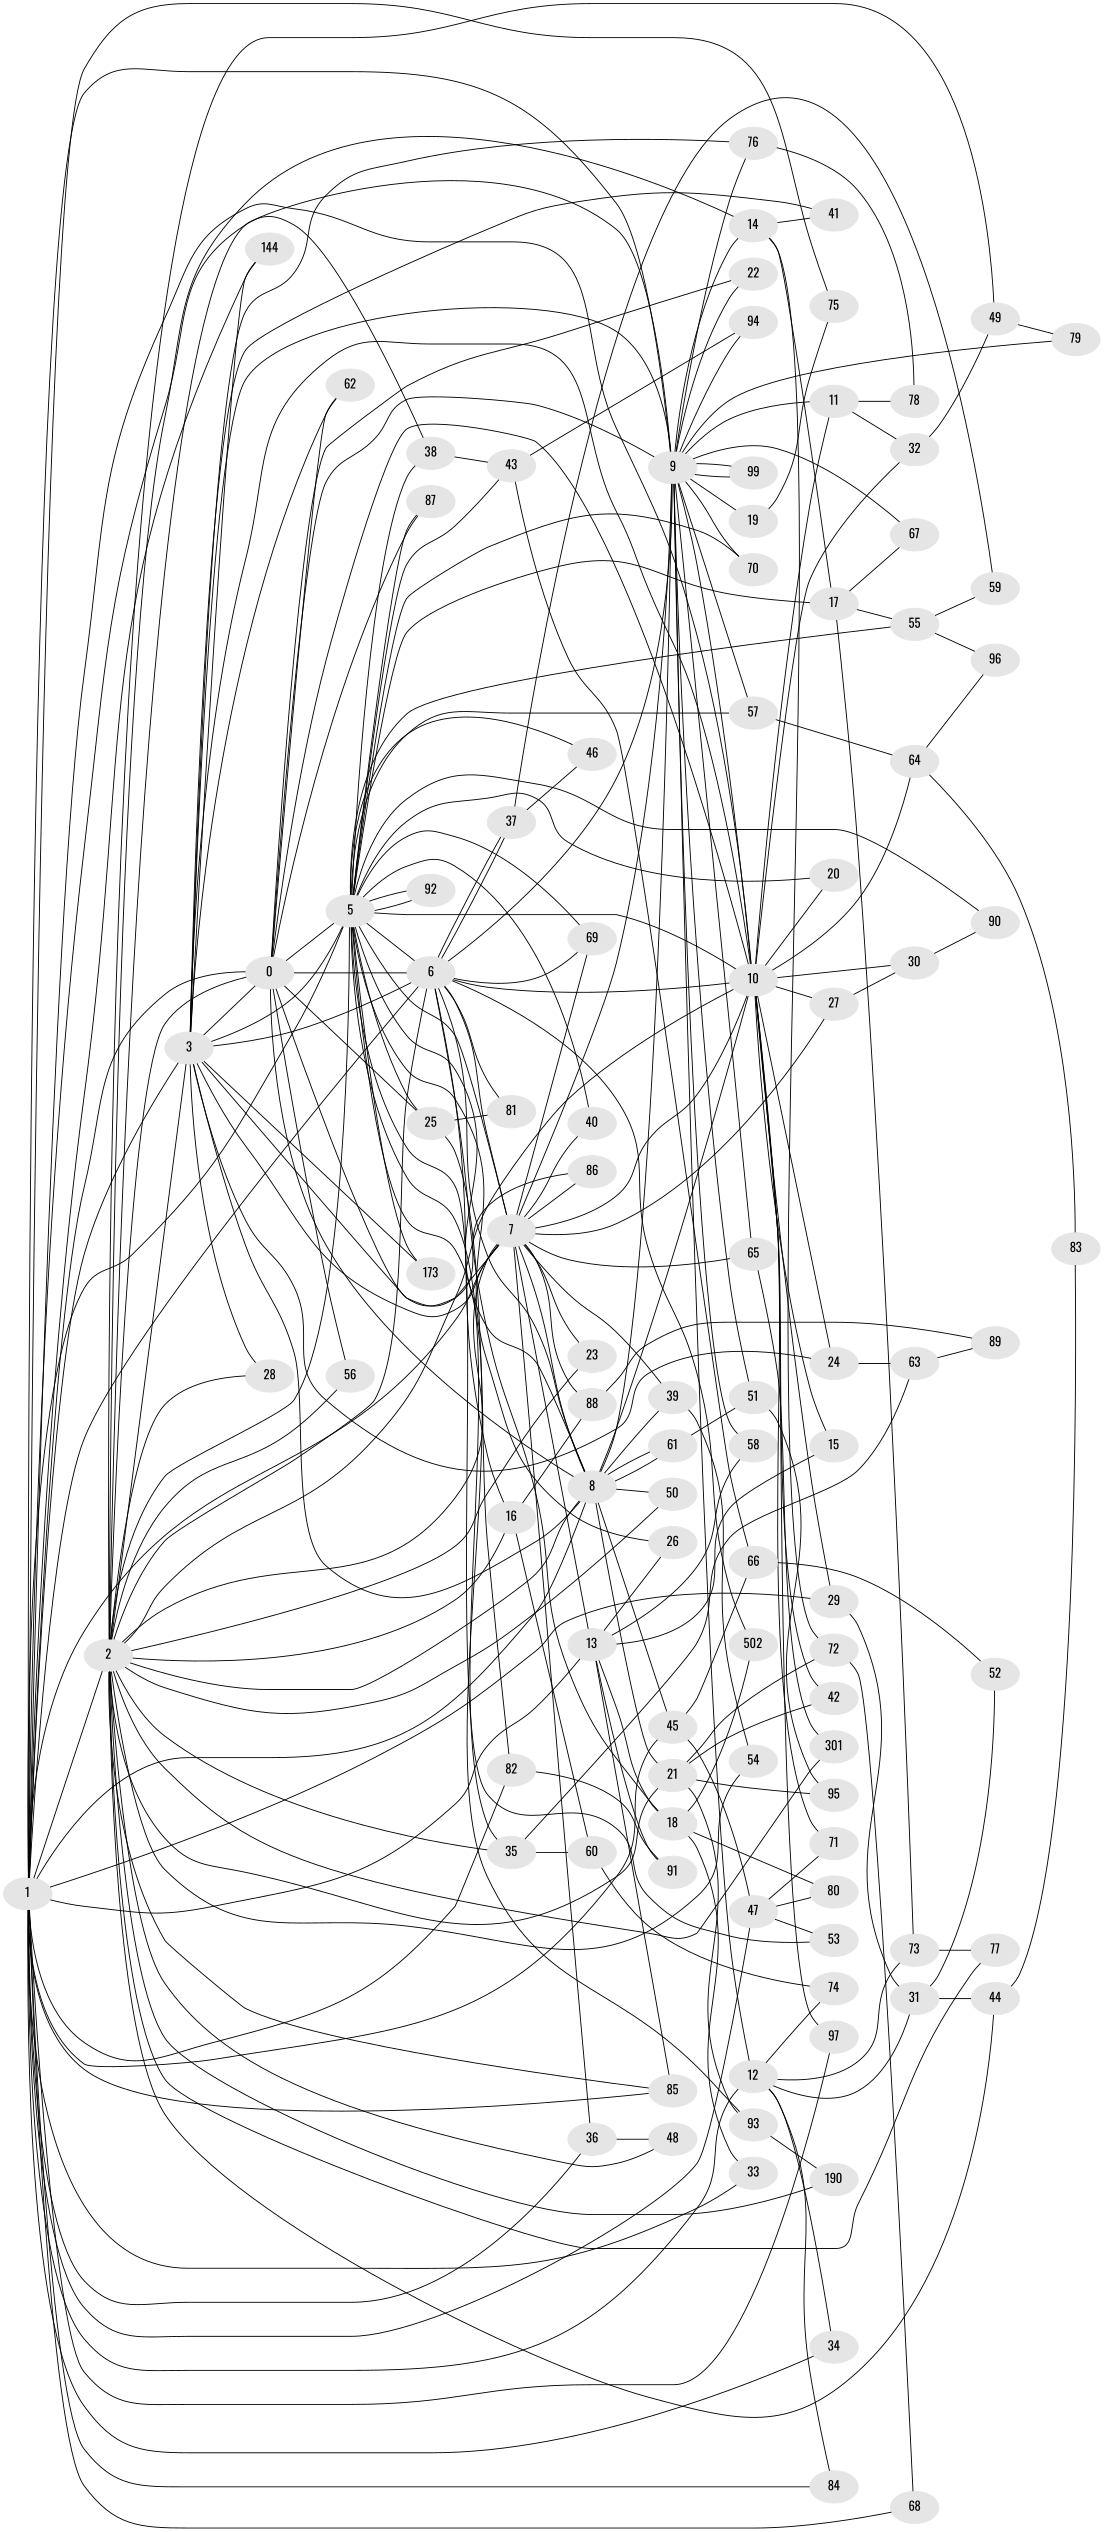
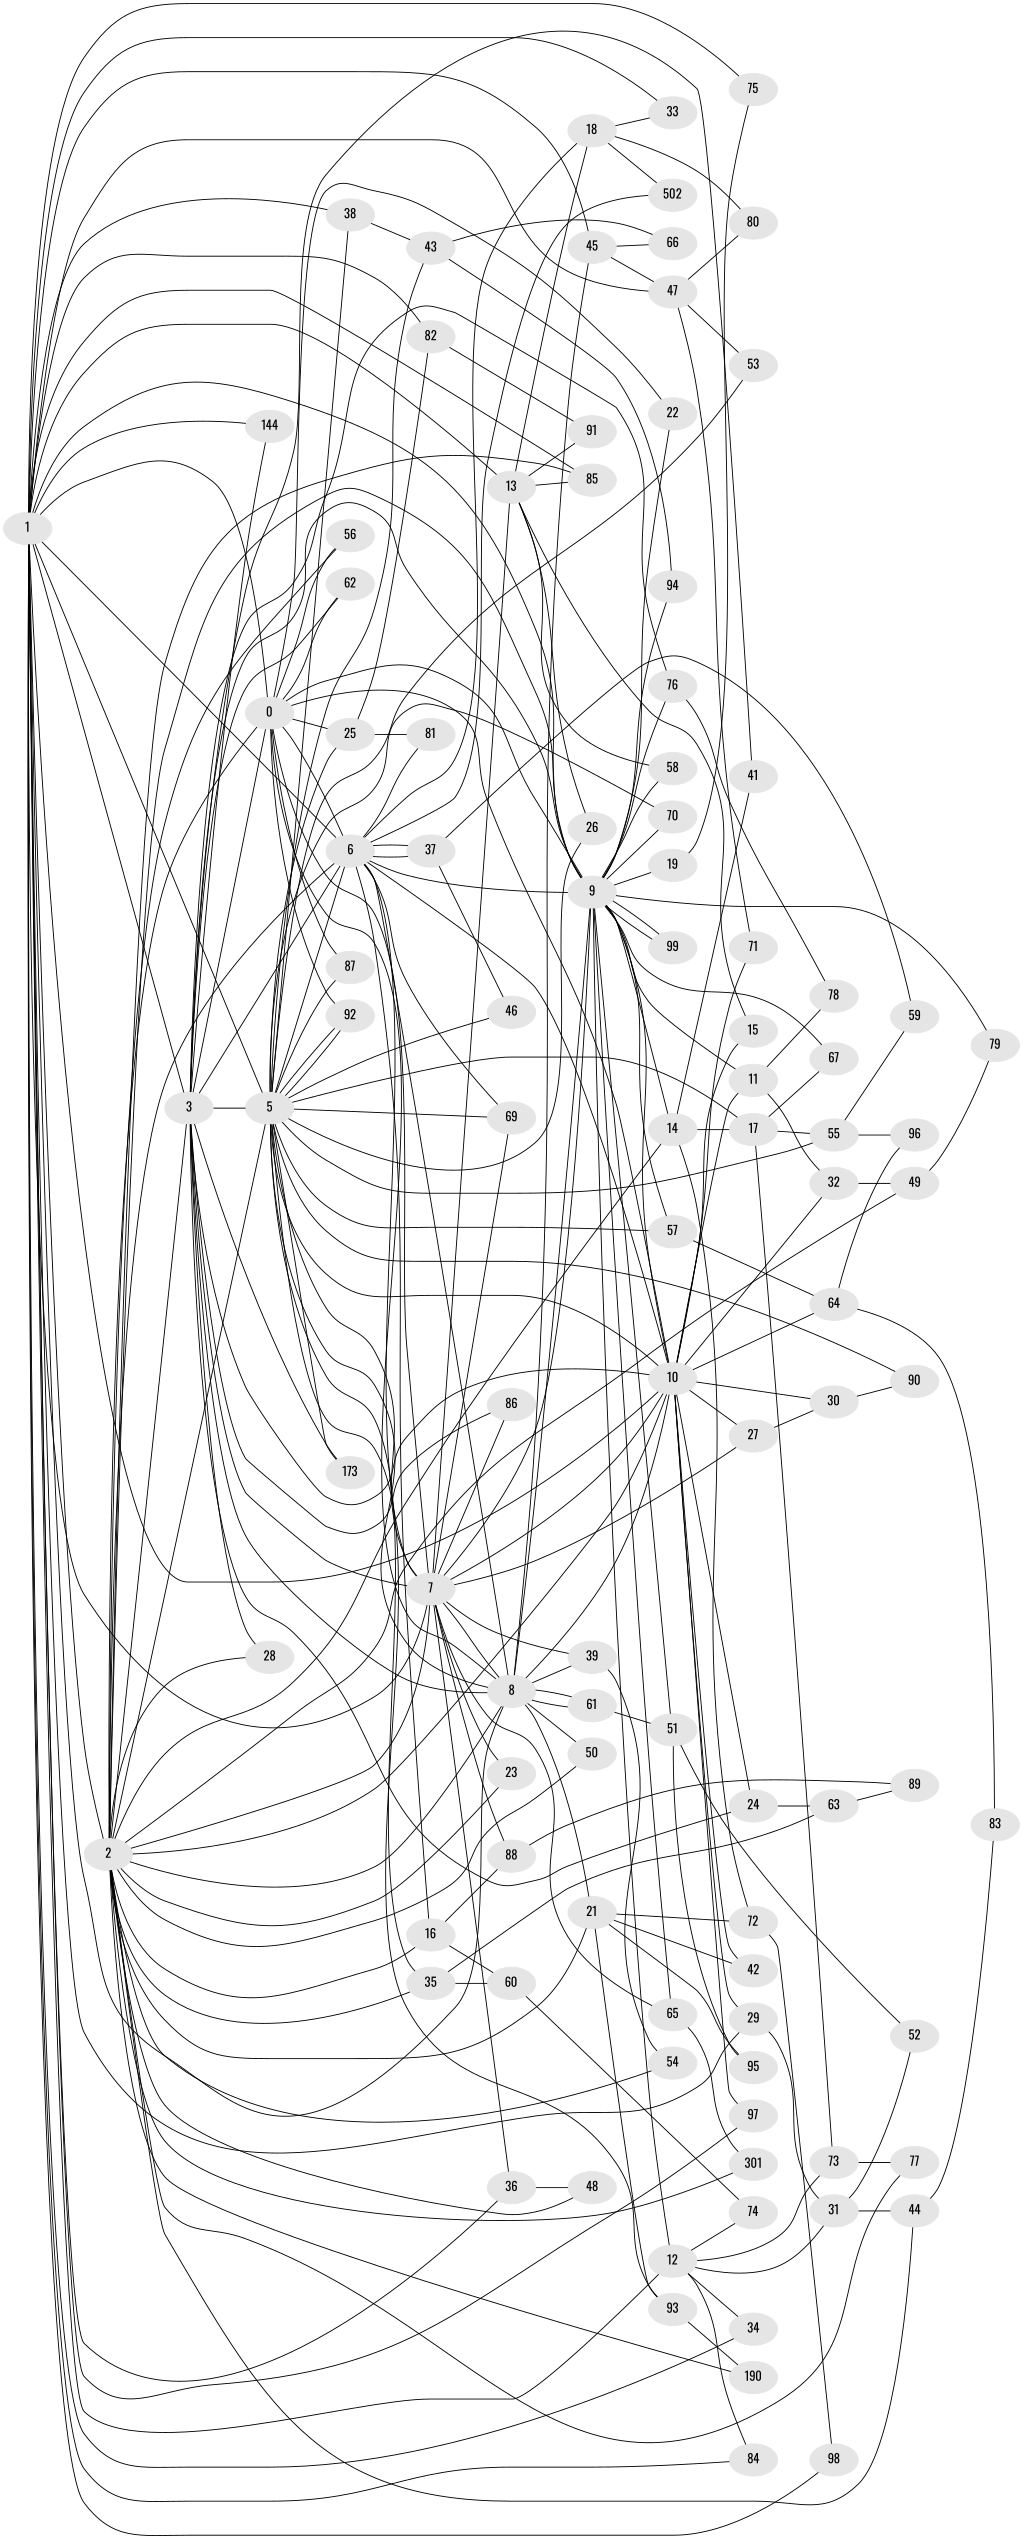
node "20": removed
edge "5" -- "0": now "92" -- "0"
node "40": removed
edge "66" -- "52": now "51" -- "52"
node "68": label "68" -> "98"
